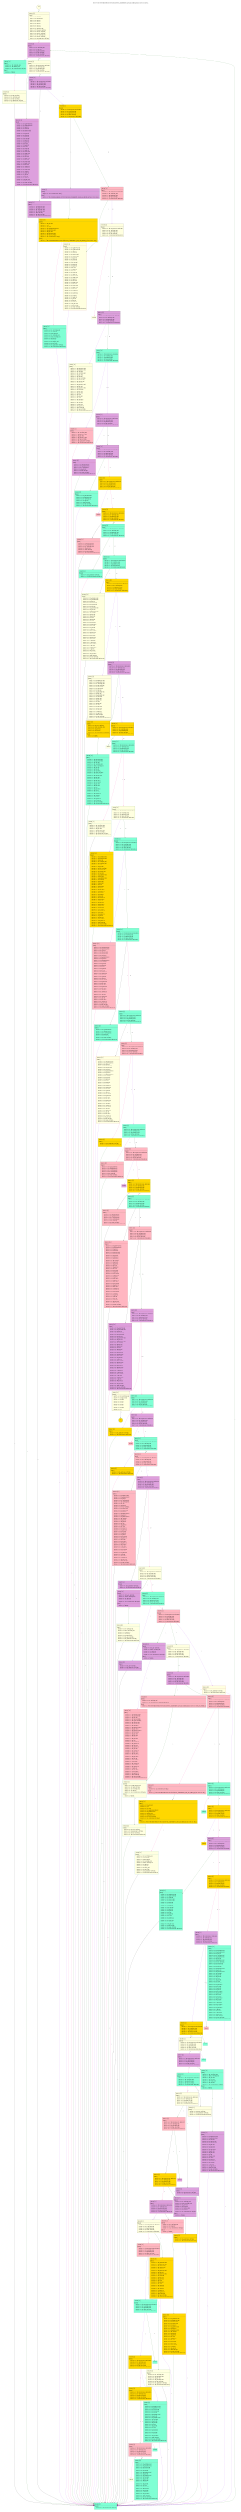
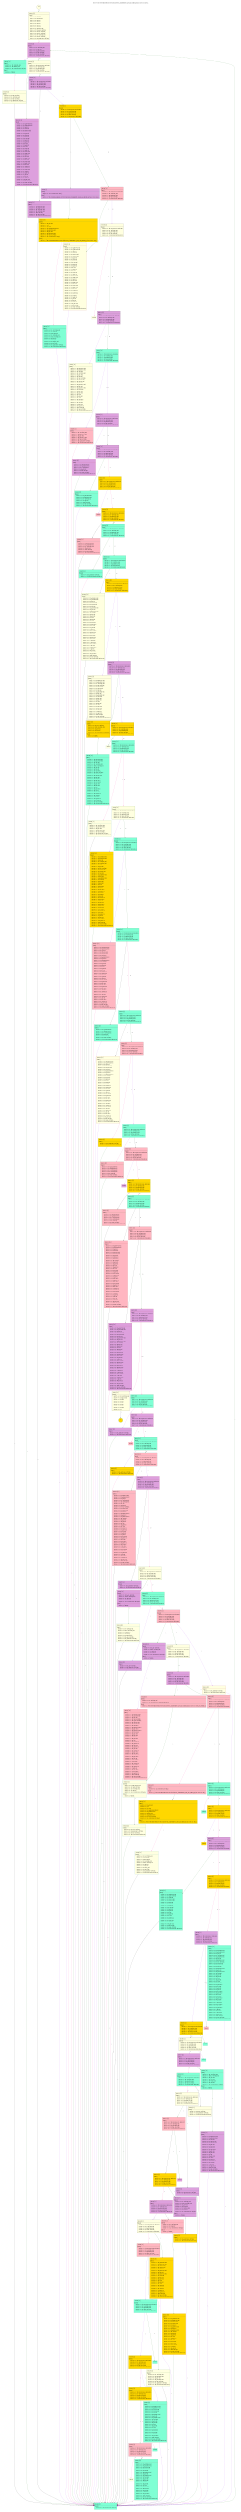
node "0x401bf7 [12]": fillcolor gold -> plum
